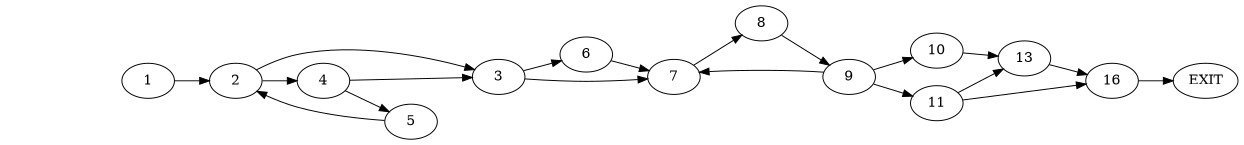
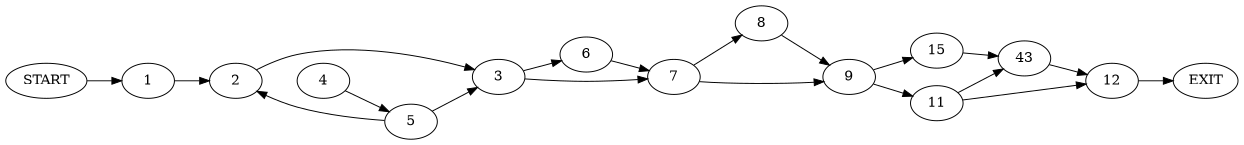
node "10": label "10" -> "15"
node "13": label "13" -> "43"
edge "9" -> "7": reversed
edge "4" -> "3": now "5" -> "3"
node "START": added
edge "2" -> "4": removed
node "16": label "16" -> "12"
